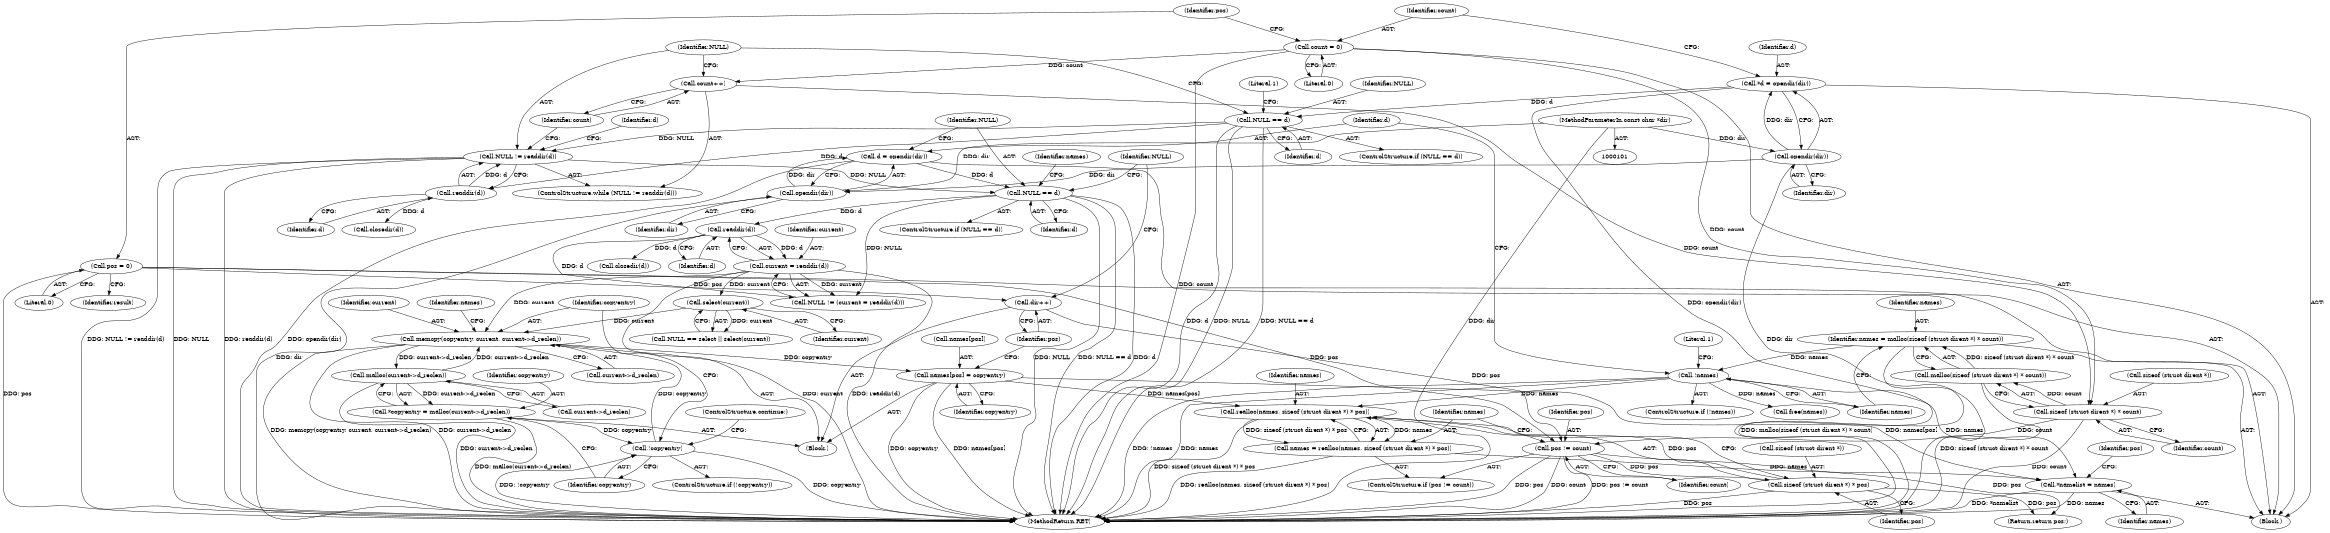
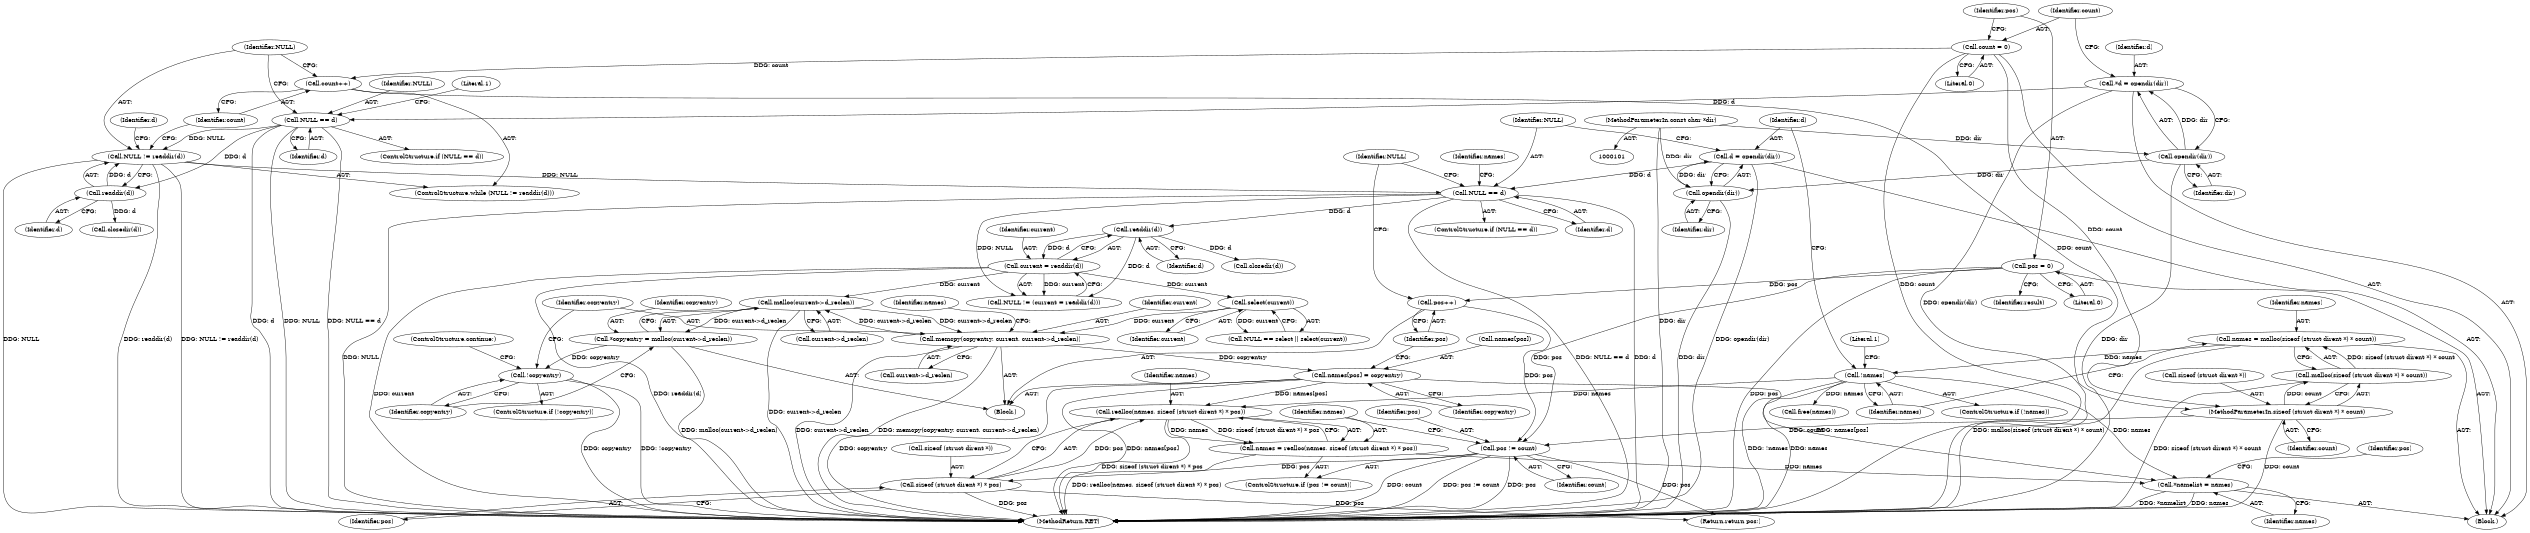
edge "(Call,current = readdir(d))" -> "(Call,memcpy(copyentry, current, current->d_reclen))": now "(Call,current = readdir(d))" -> "(Call,malloc(current->d_reclen))"
node "(Call,dir++)": label "(Call,dir++)" -> "(Call,pos++)"
node "(Identifier,names = malloc(sizeof (struct dirent *) * count))": label "(Identifier,names = malloc(sizeof (struct dirent *) * count))" -> "(Call,names = malloc(sizeof (struct dirent *) * count))"
edge "(Call,!copyentry)" -> "(Call,memcpy(copyentry, current, current->d_reclen))": removed, label "DDG: copyentry"
node "(Call,sizeof (struct dirent *) * count)": label "(Call,sizeof (struct dirent *) * count)" -> "(MethodParameterIn,sizeof (struct dirent *) * count)"
